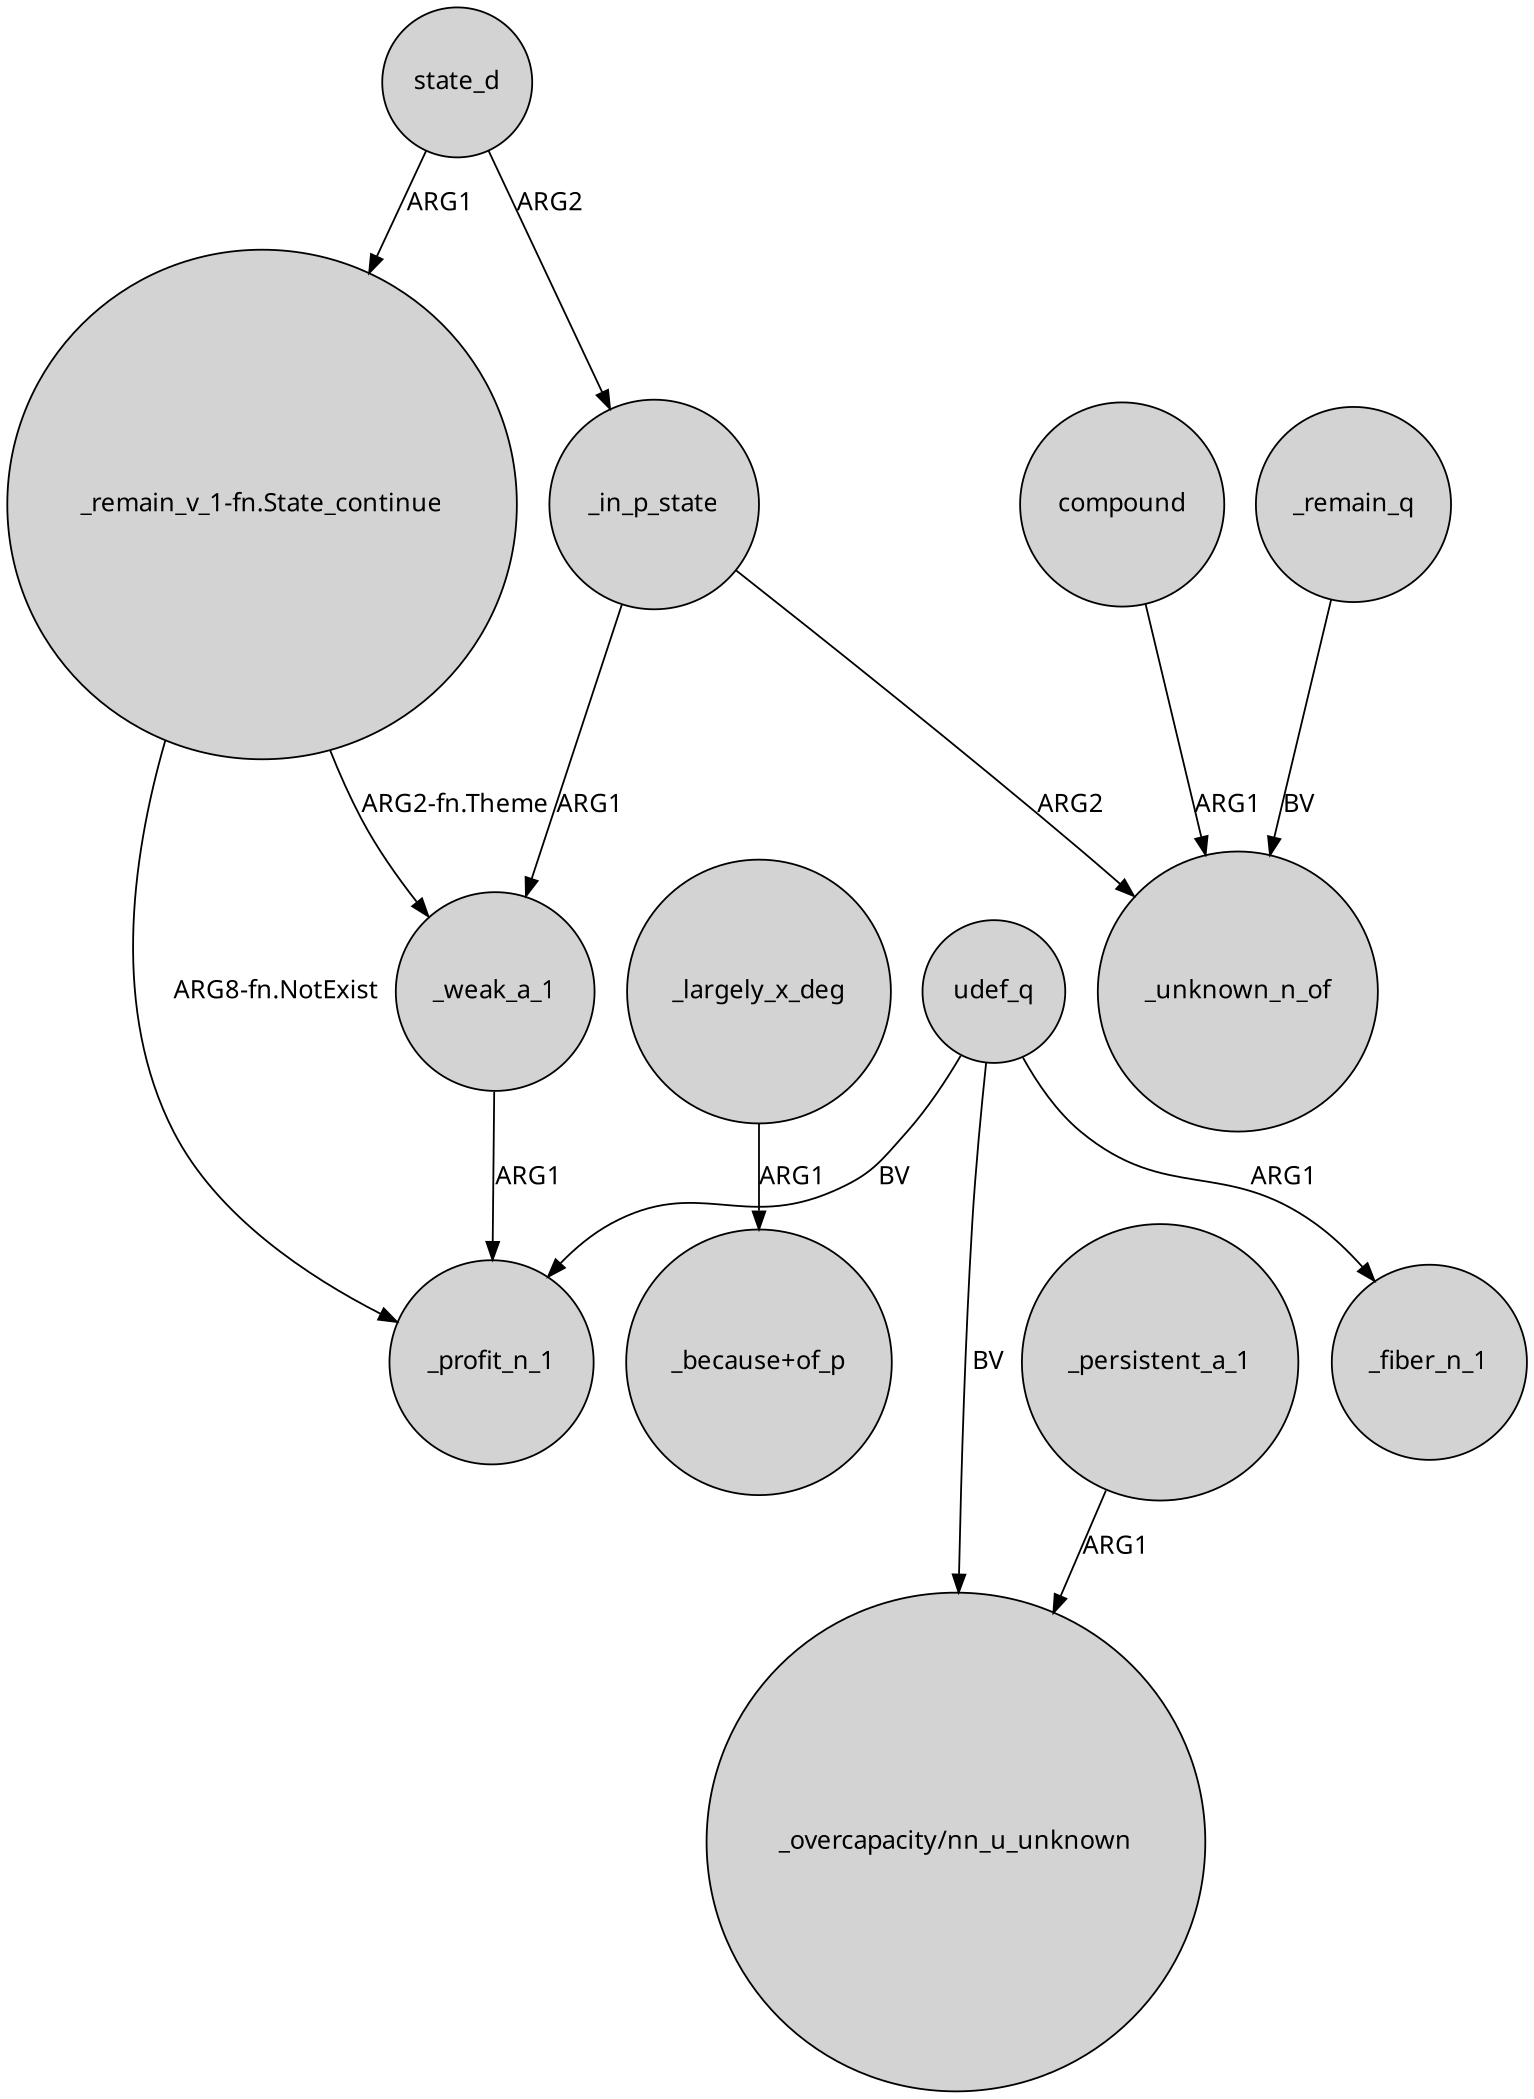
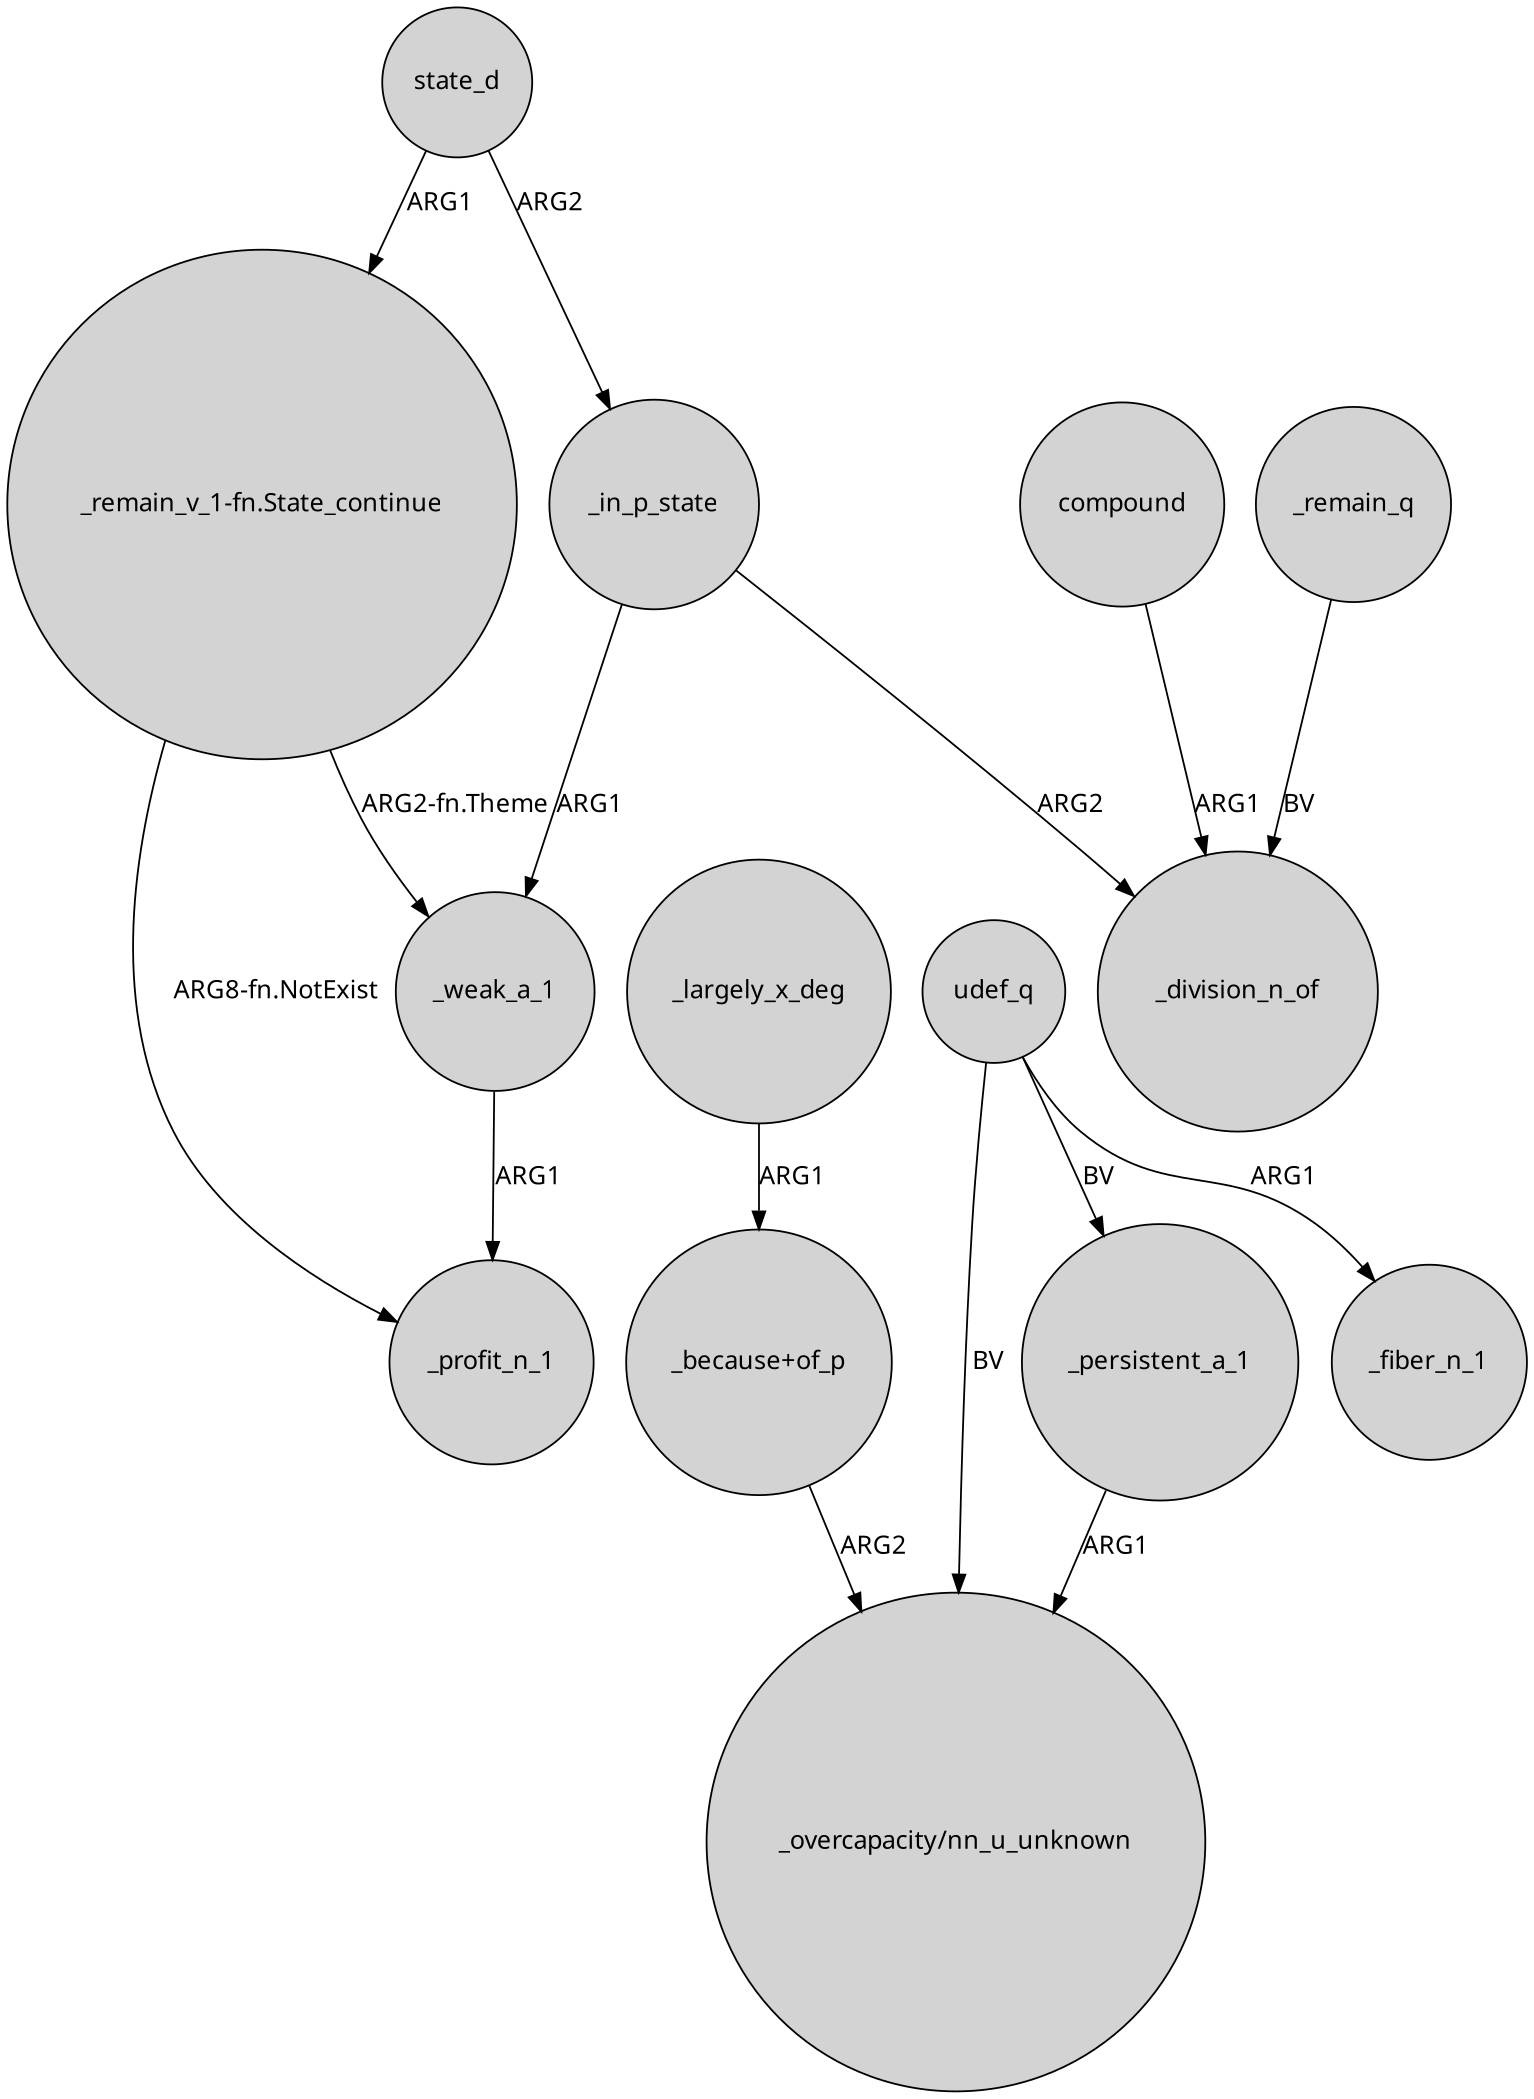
node "_unknown_n_of": label "_unknown_n_of" -> "_division_n_of"
edge "udef_q" -> "_profit_n_1": now "udef_q" -> "_persistent_a_1"
edge "_because+of_p" -> "_overcapacity/nn_u_unknown": added, label "ARG2"
